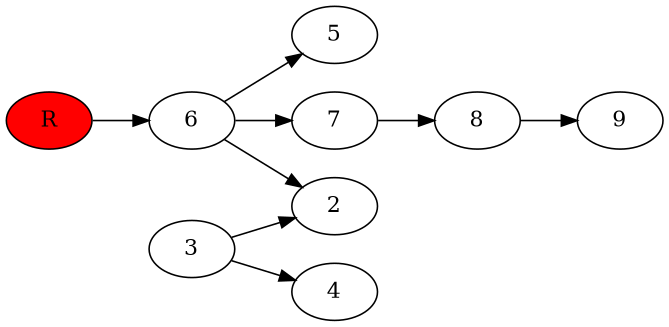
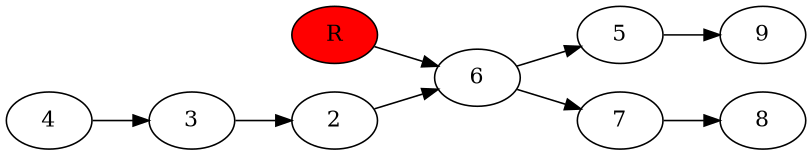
edge "8" -> "9": now "5" -> "9"
edge "6" -> "2": reversed
edge "3" -> "4": reversed
